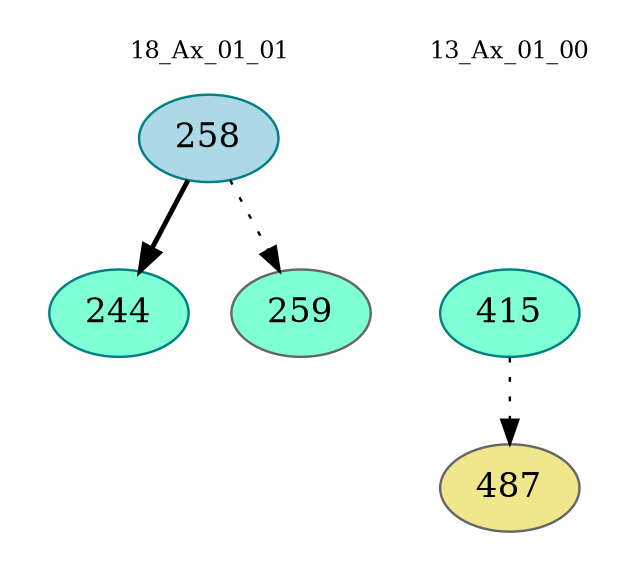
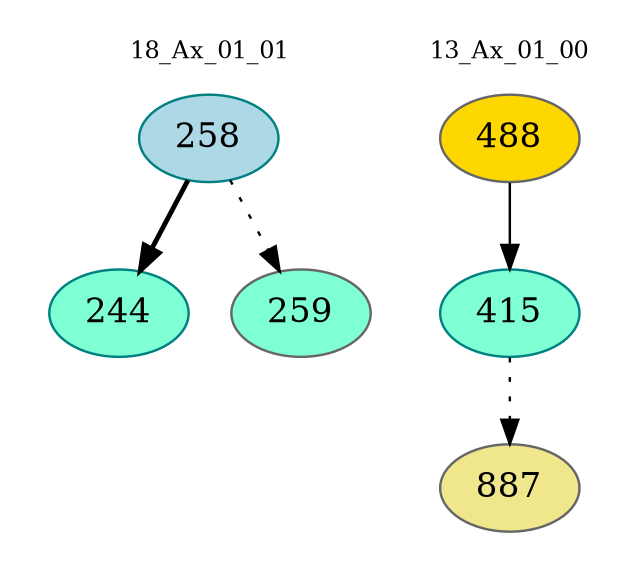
node "488": added
node "487": label "487" -> "887"
